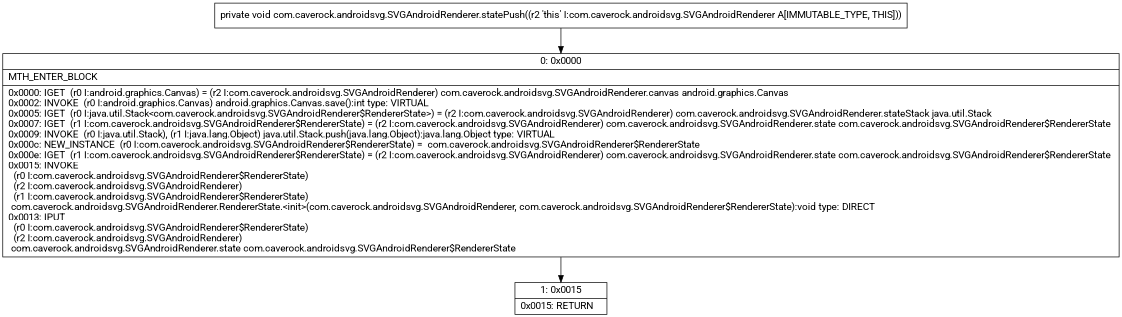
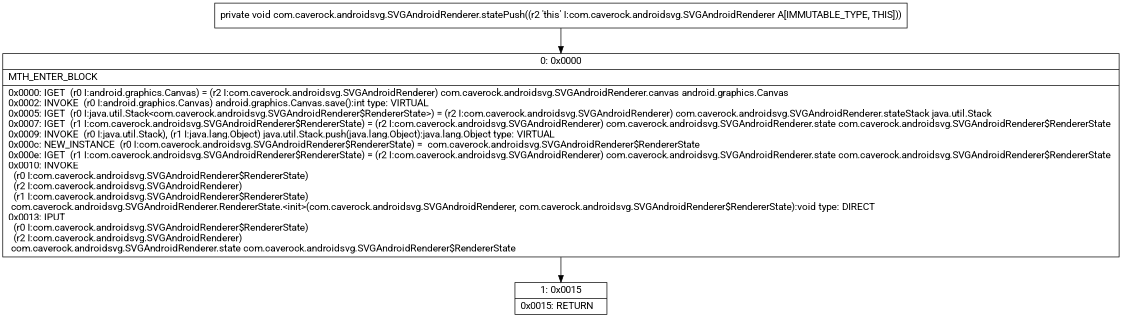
node "0: 0x0000": text "0x0015: INVOKE" -> "0x0010: INVOKE"
